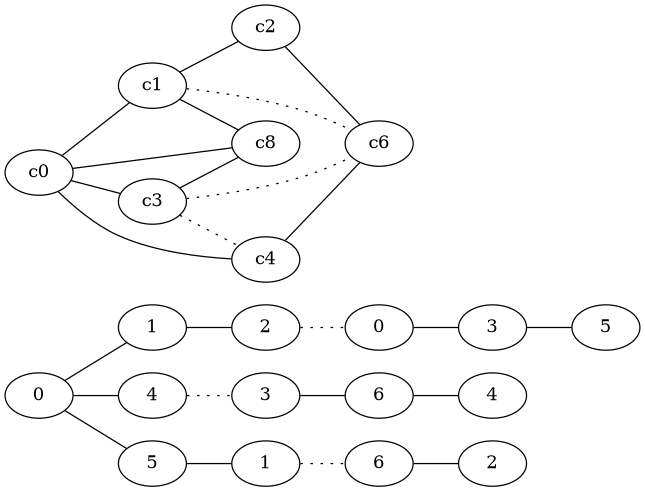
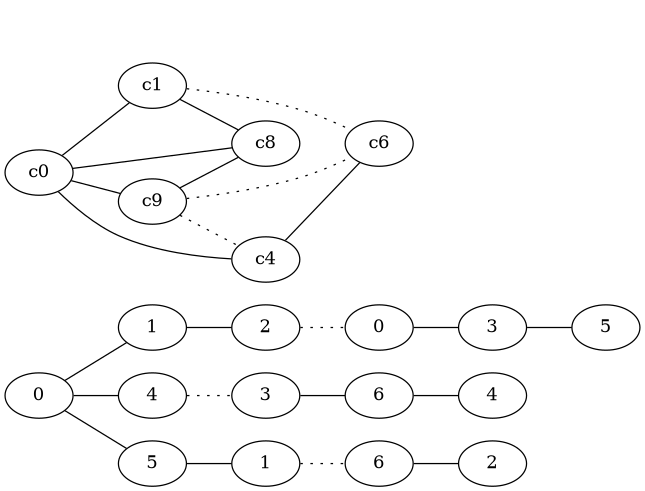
node "c2": removed
node "c3": label "c3" -> "c9"
